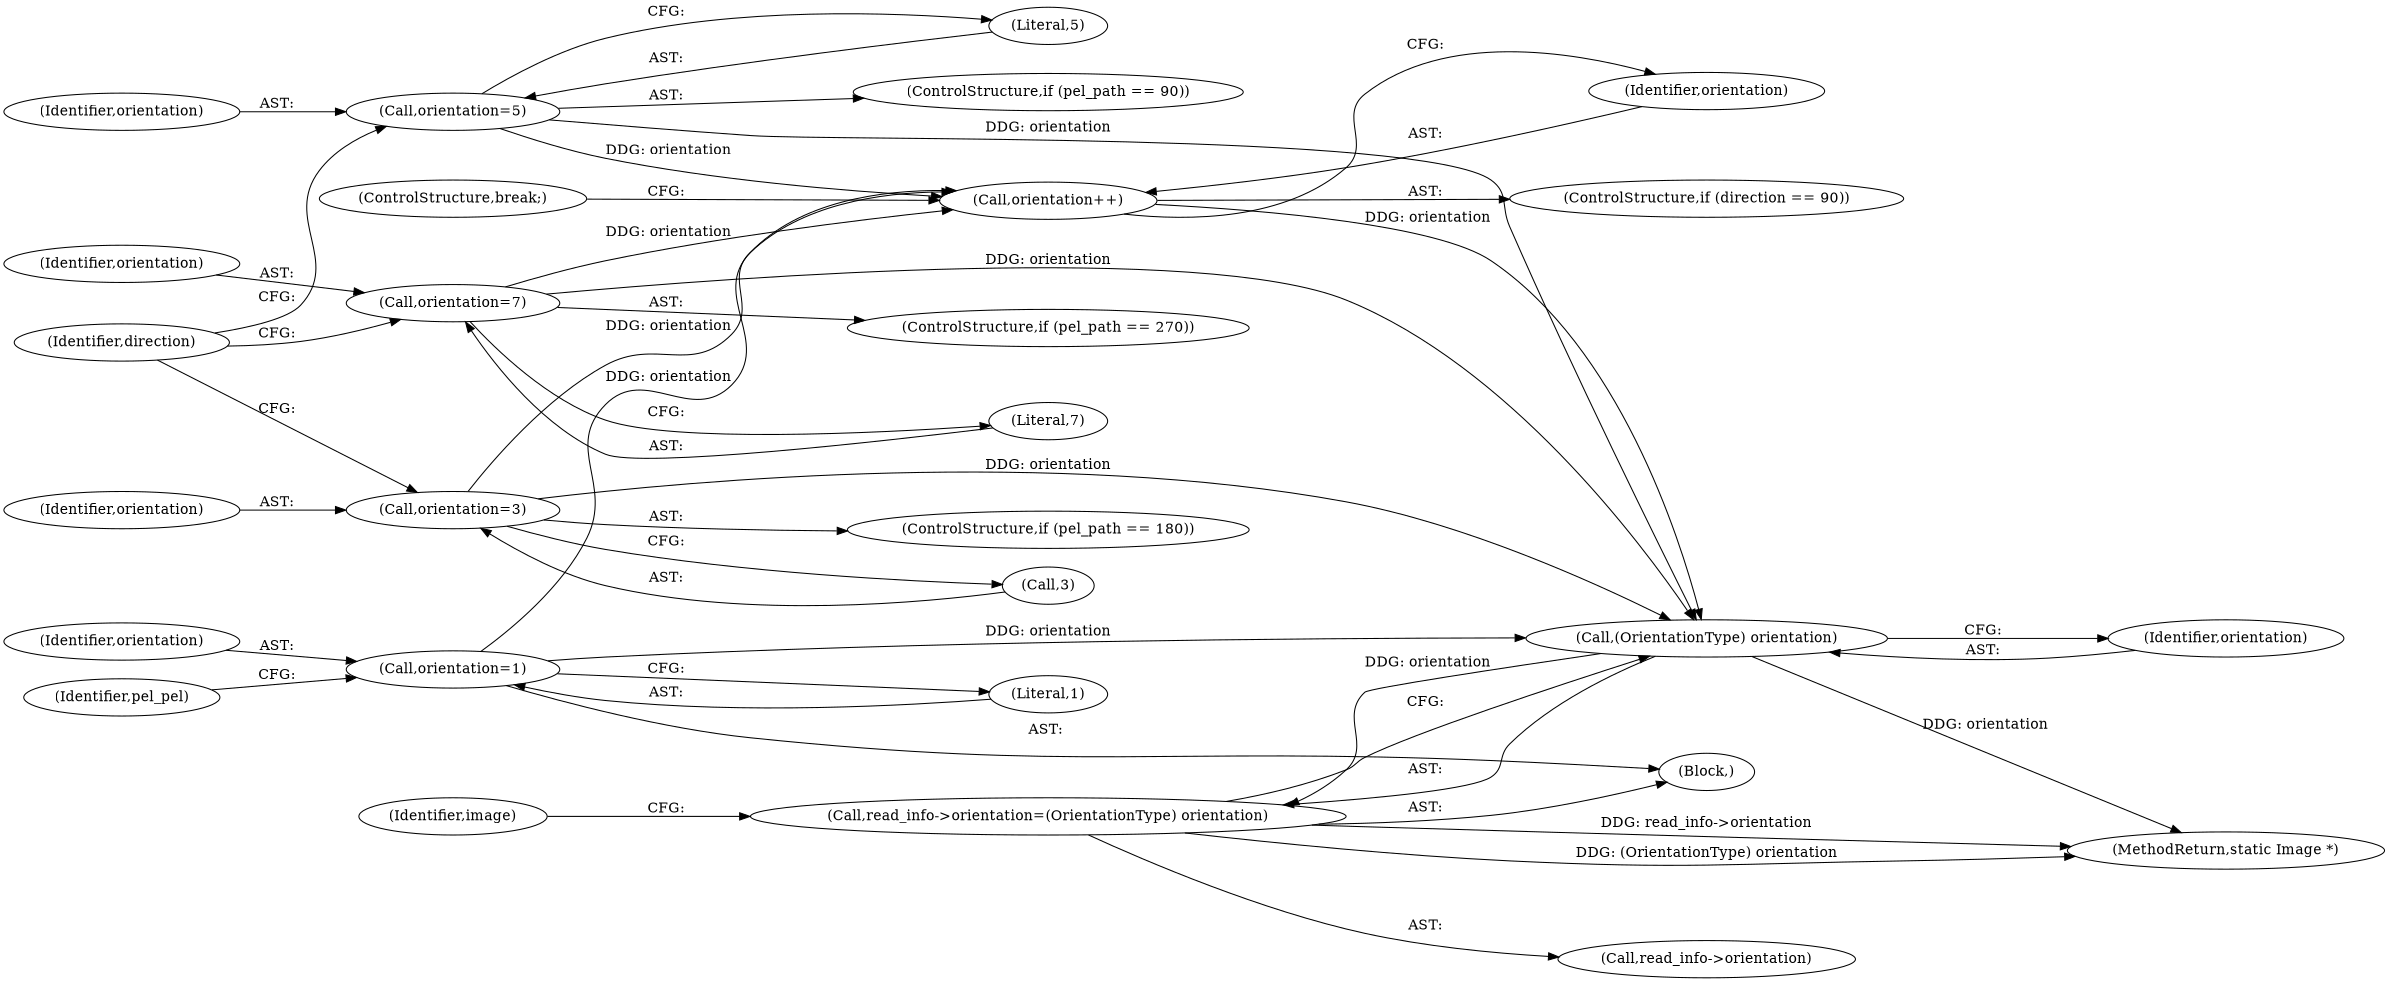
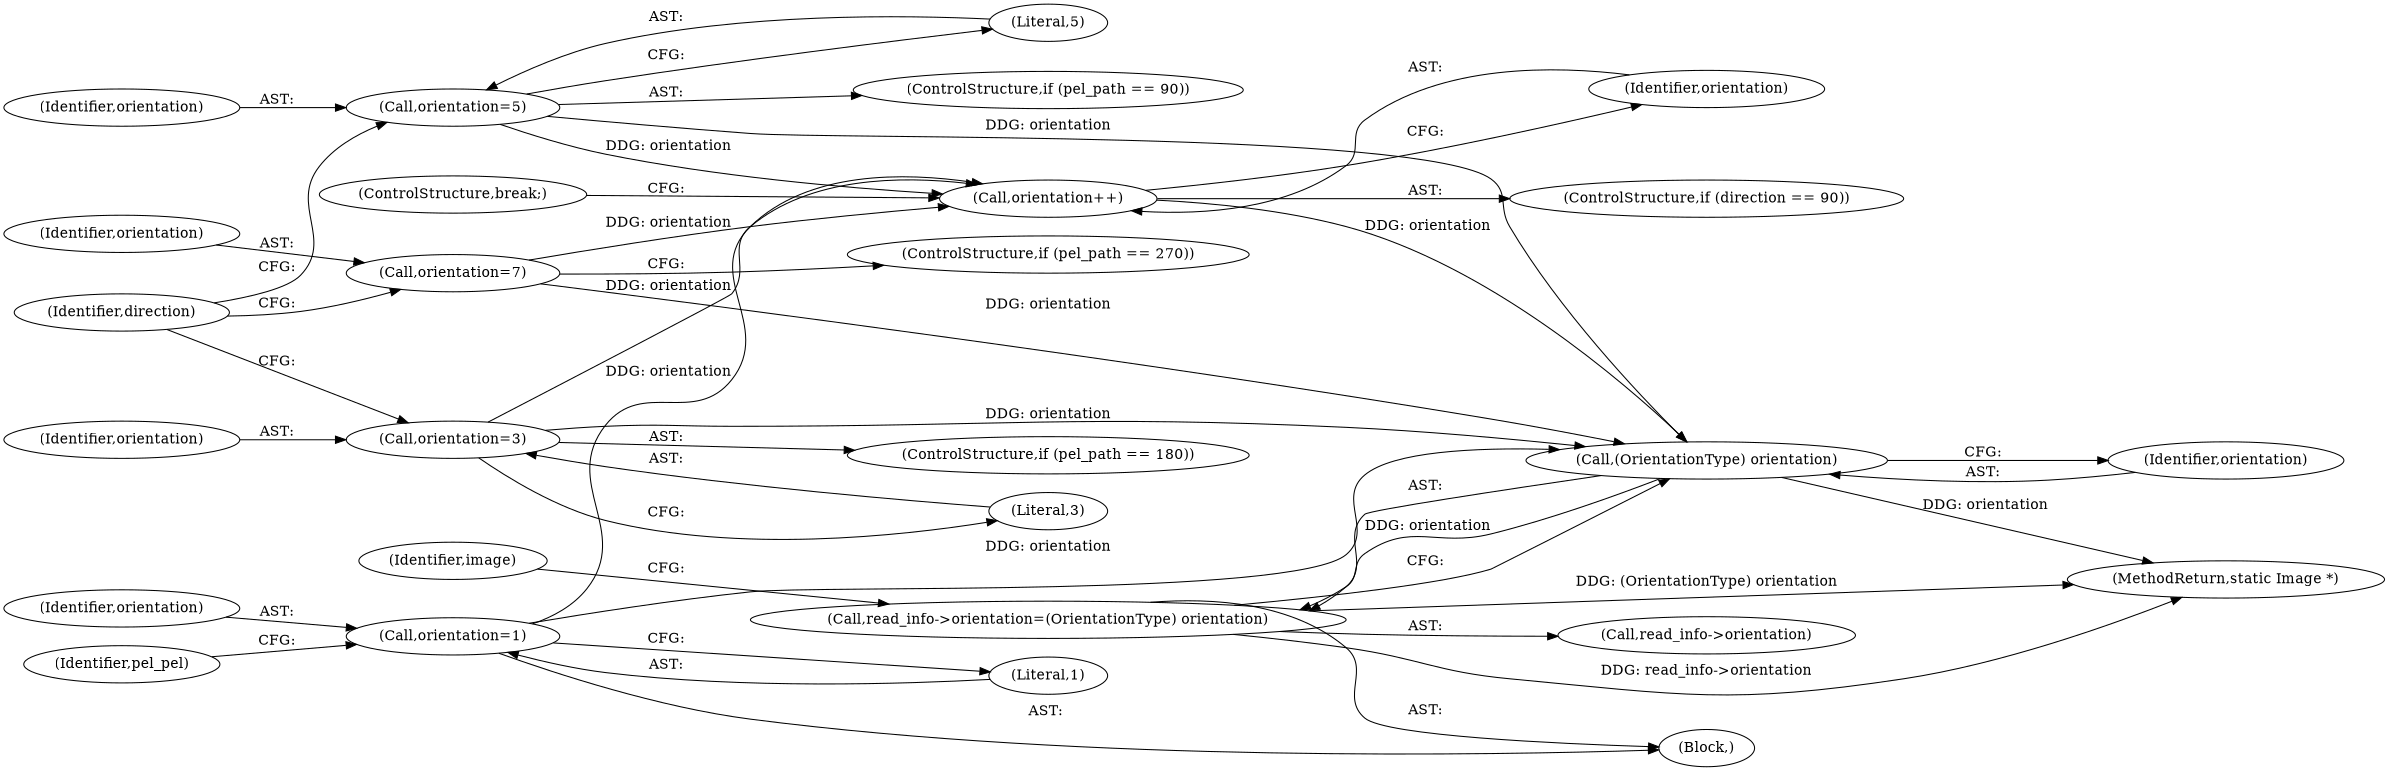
edge "(Call,orientation=7)" -> "(ControlStructure,if (pel_path == 270))": label "AST: " -> "CFG: "
node "(Literal,7)": removed
node "(Call,3)": label "(Call,3)" -> "(Literal,3)"
